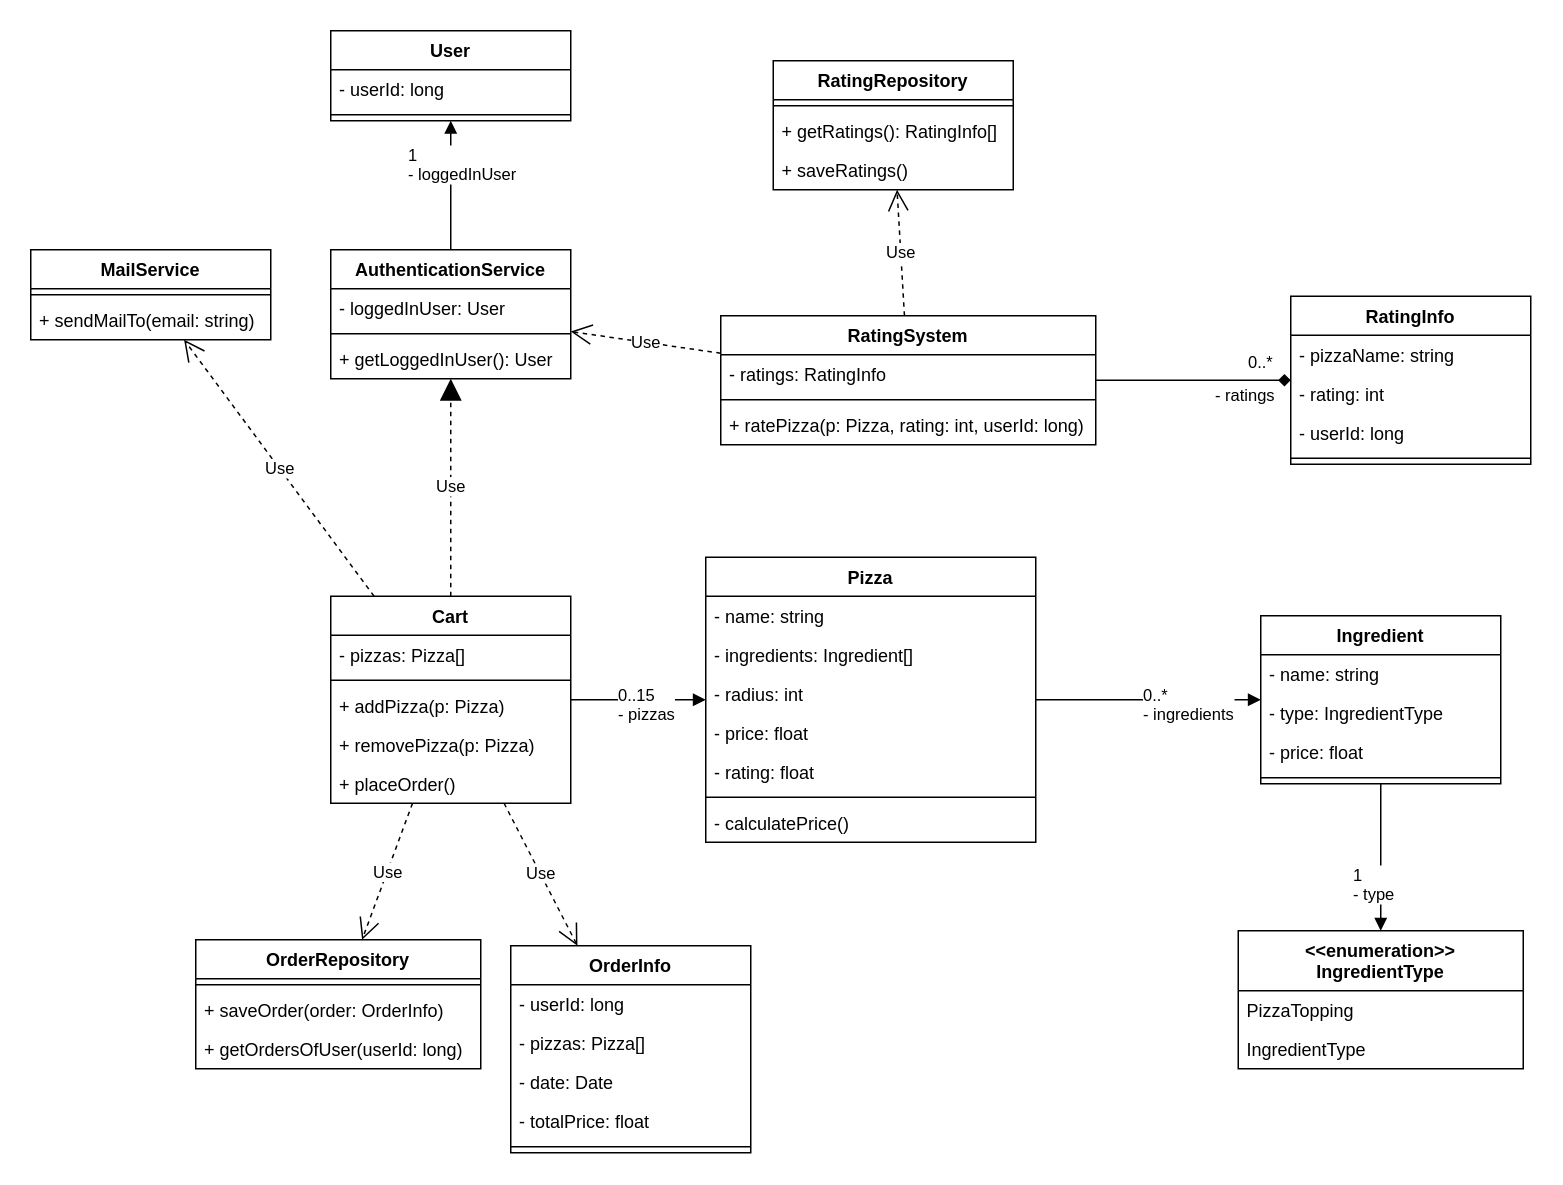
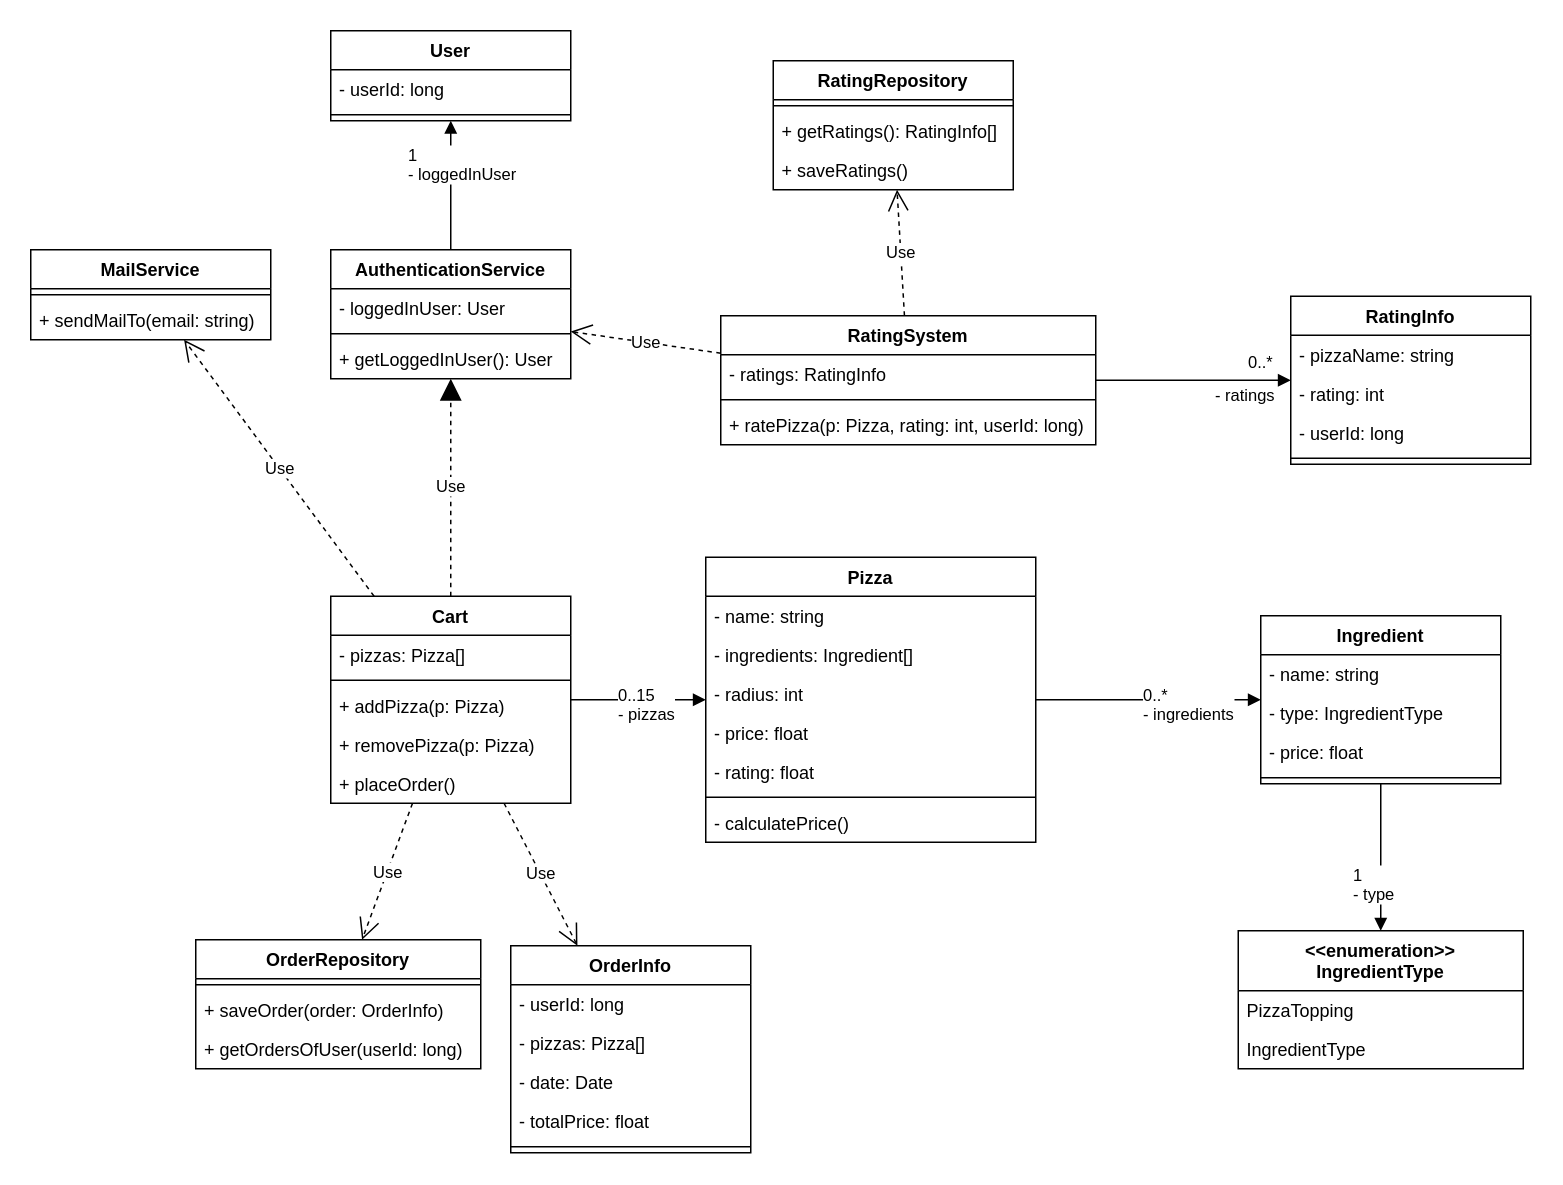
edge "RatingSystem" -> "RatingInfo": arrowhead diamond -> block
